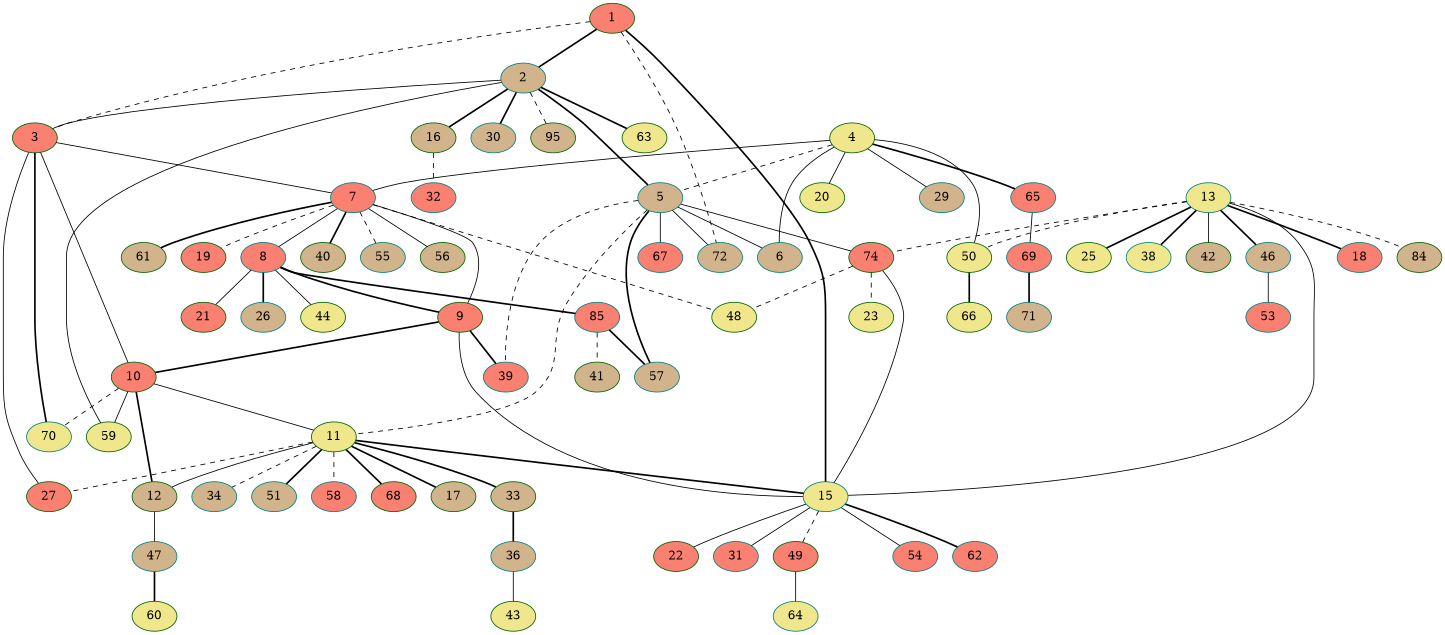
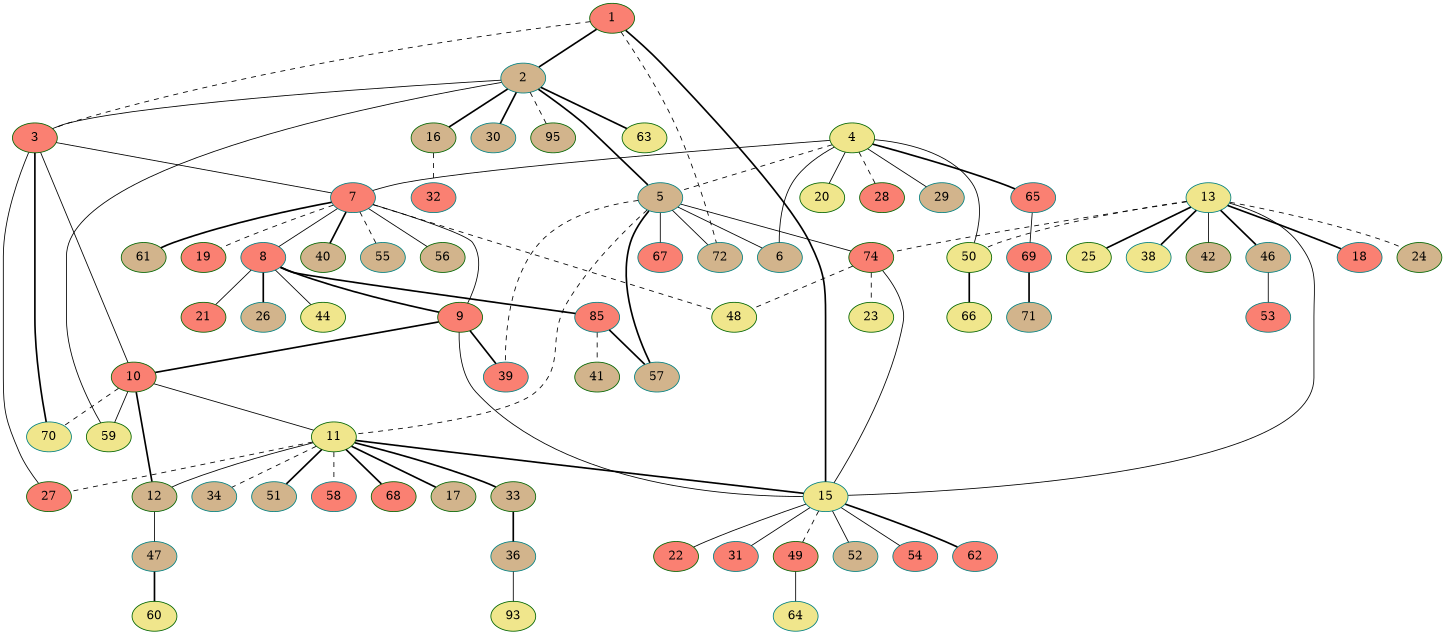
node "28": added
node "84": label "84" -> "24"
node "52": added
node "43": label "43" -> "93"
